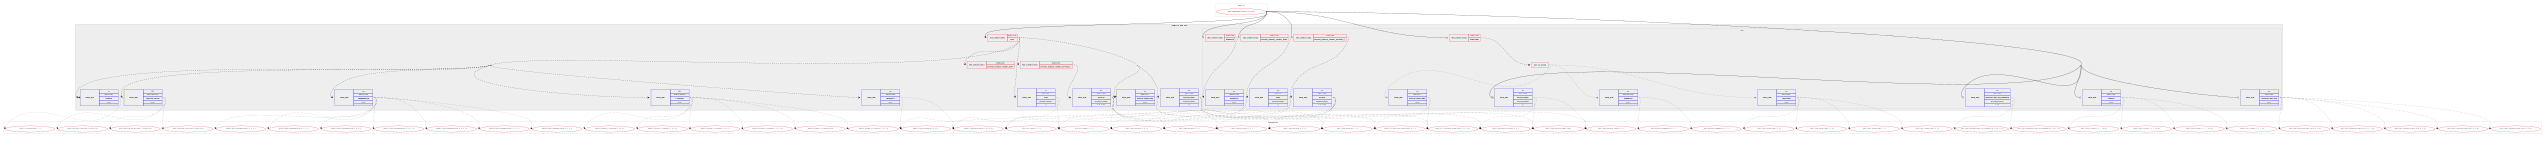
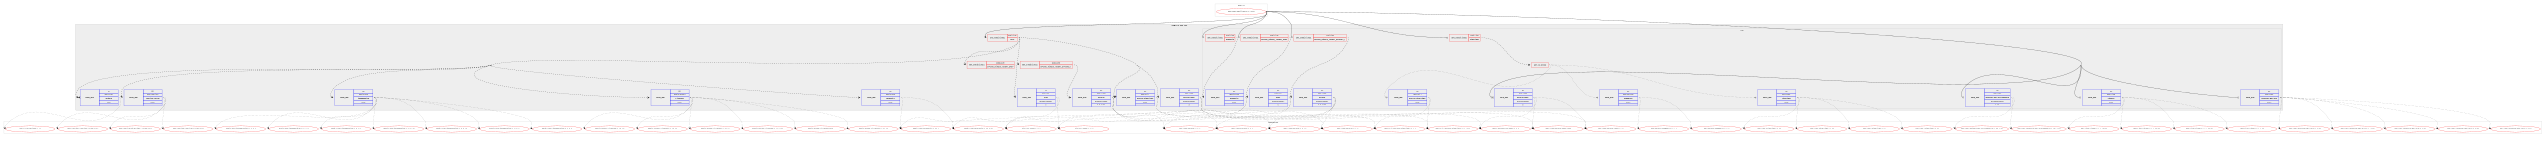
node "dev-lang/python-2.7.12": removed
